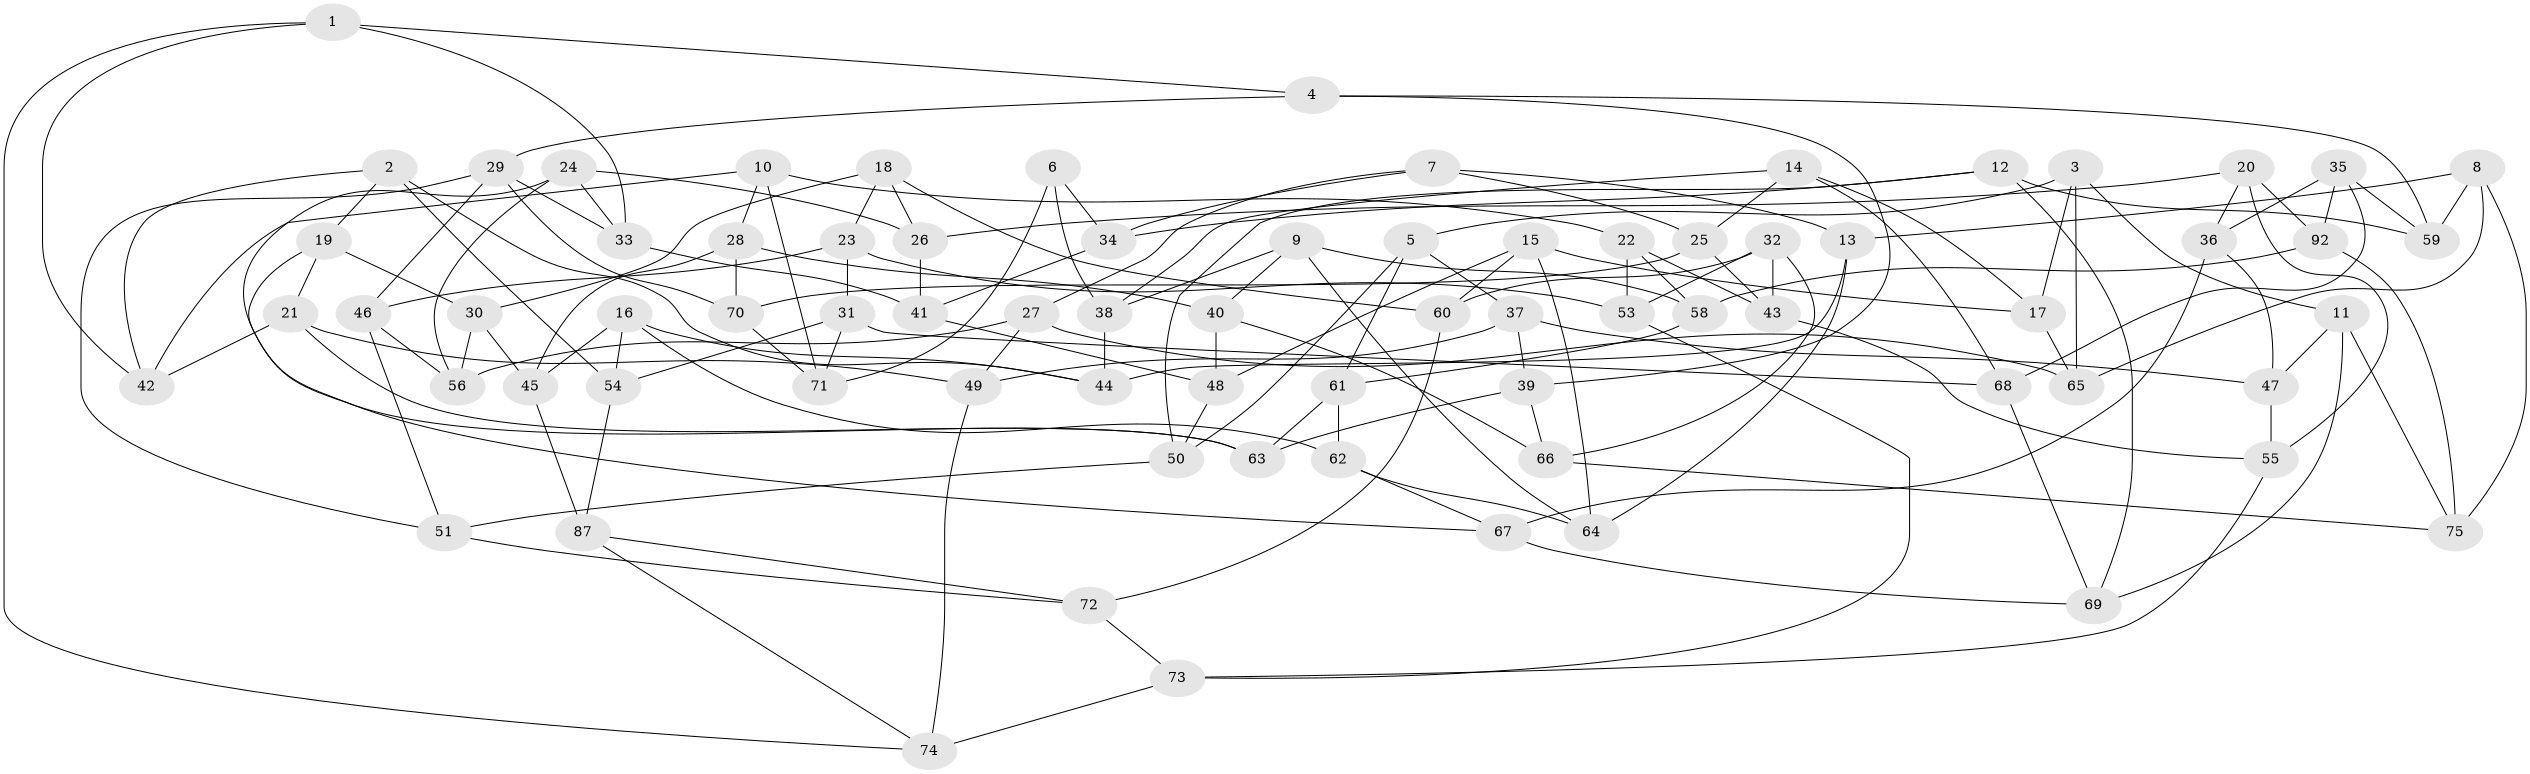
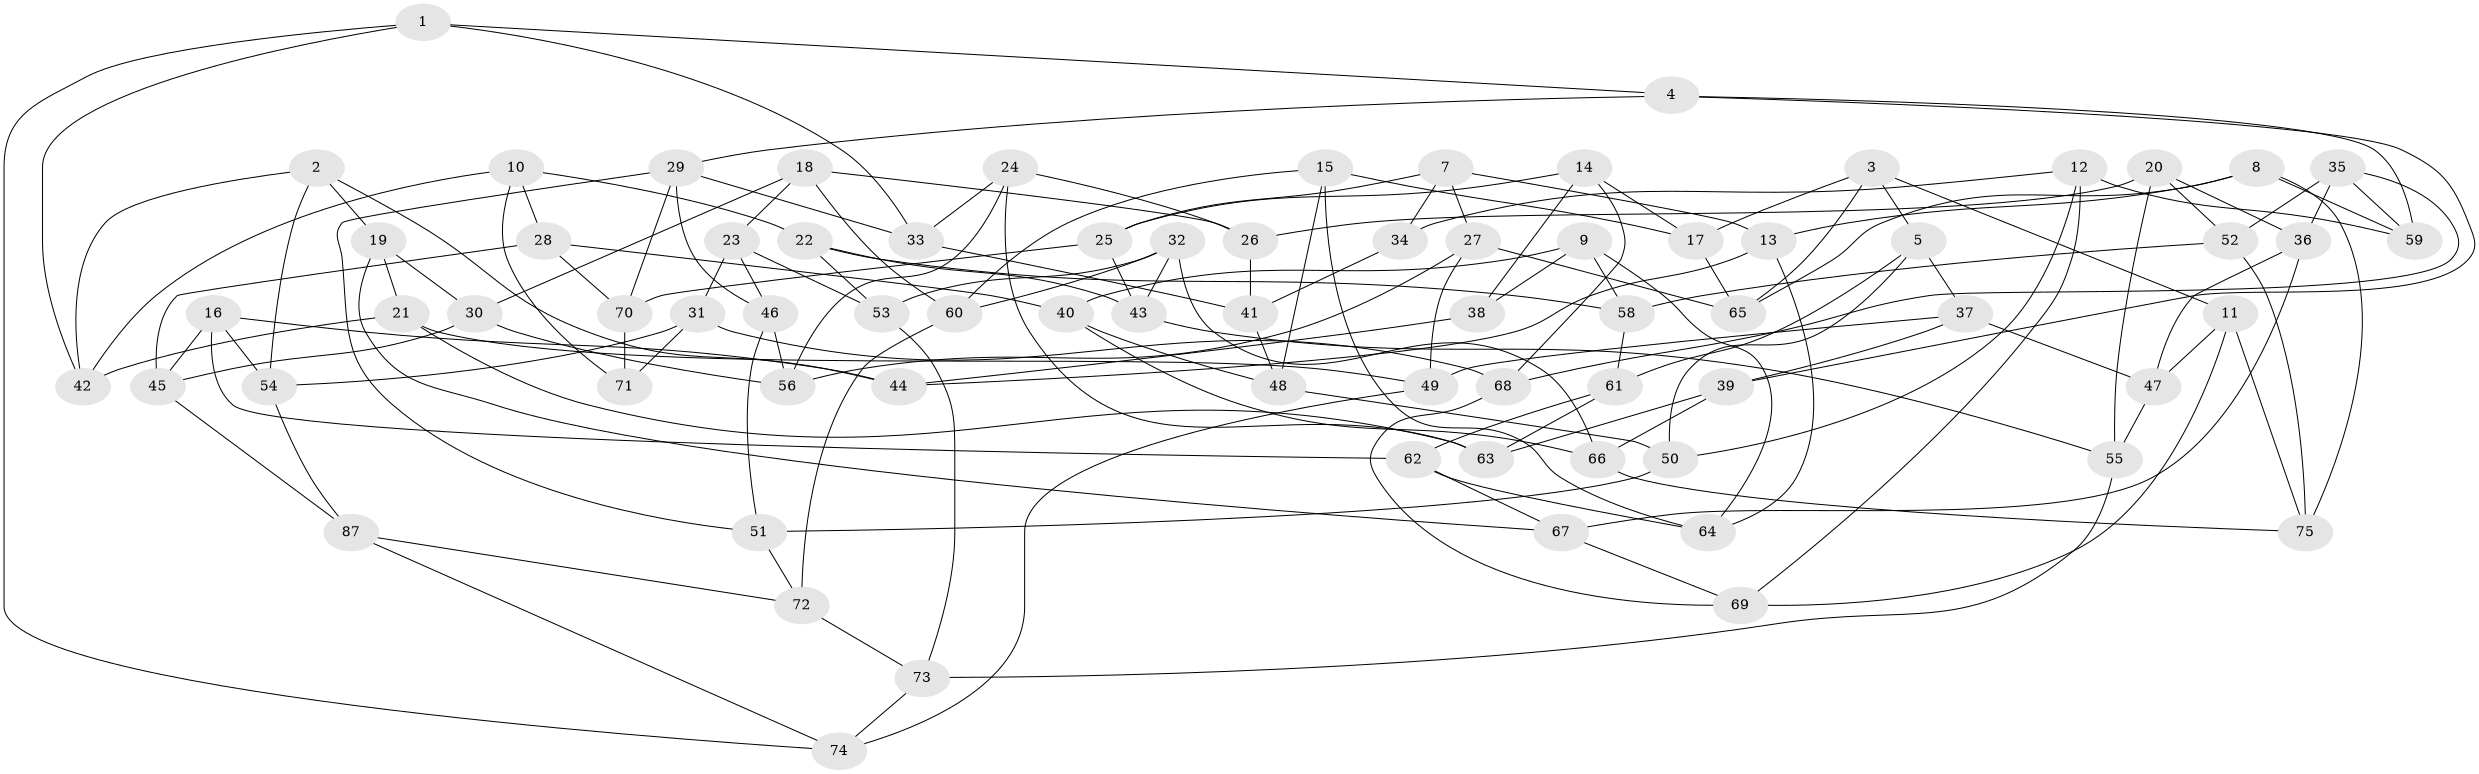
node "6": removed
node "92": label "92" -> "52"
